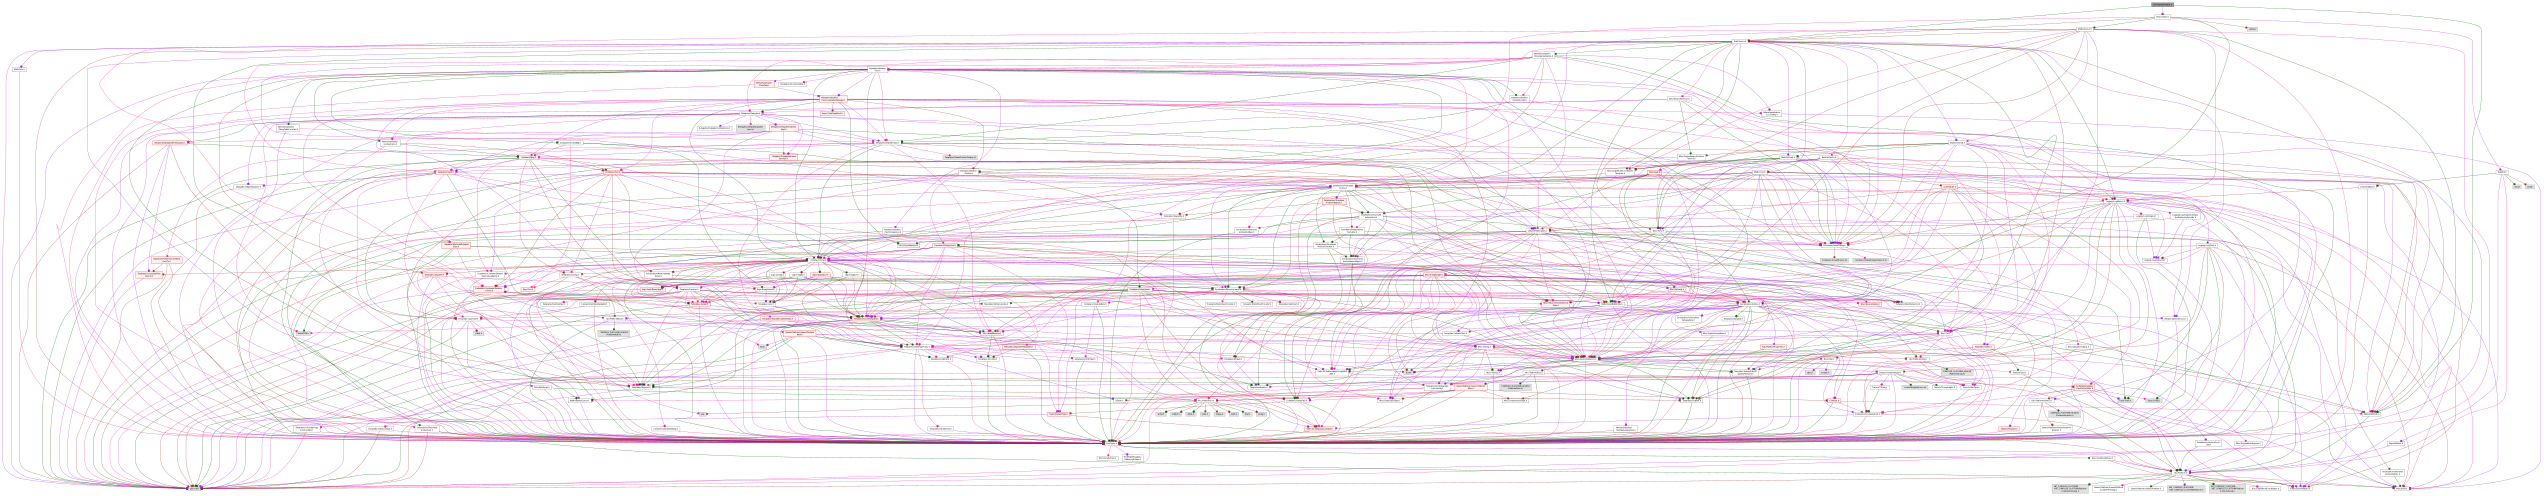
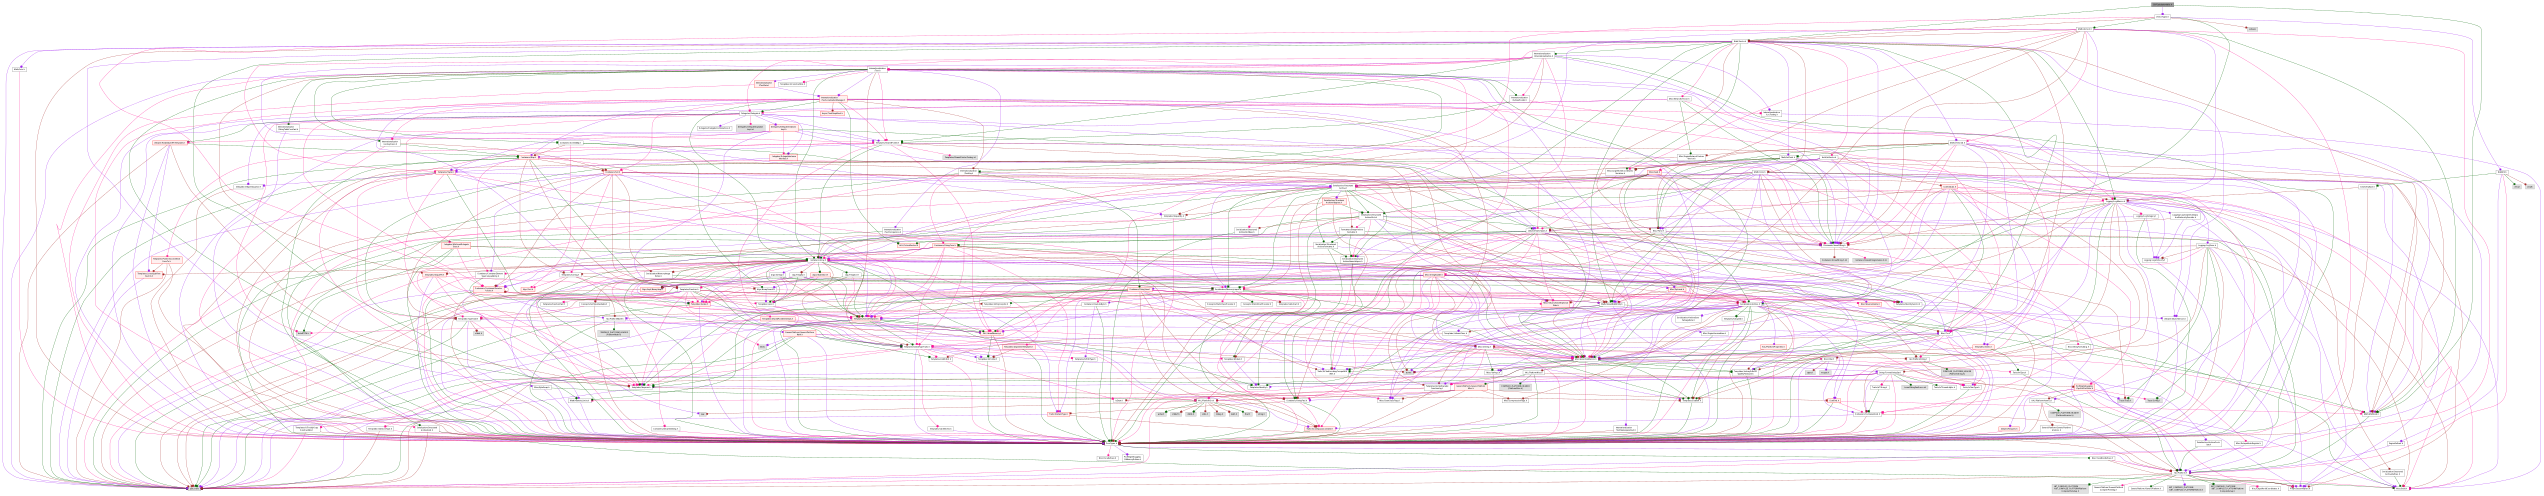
edge "Containers/Array.h" -> "Algo/IsHeap.h": color brown -> purple
edge "UObject/NameTypes.h" -> "Trace/Trace.h": color darkgreen -> brown
edge "Templates/Less.h" -> "Templates/UnrealTemplate.h": color darkgreen -> deeppink
edge "Templates/UnrealTypeTraits.h" -> "IsEnum.h": color purple -> deeppink
